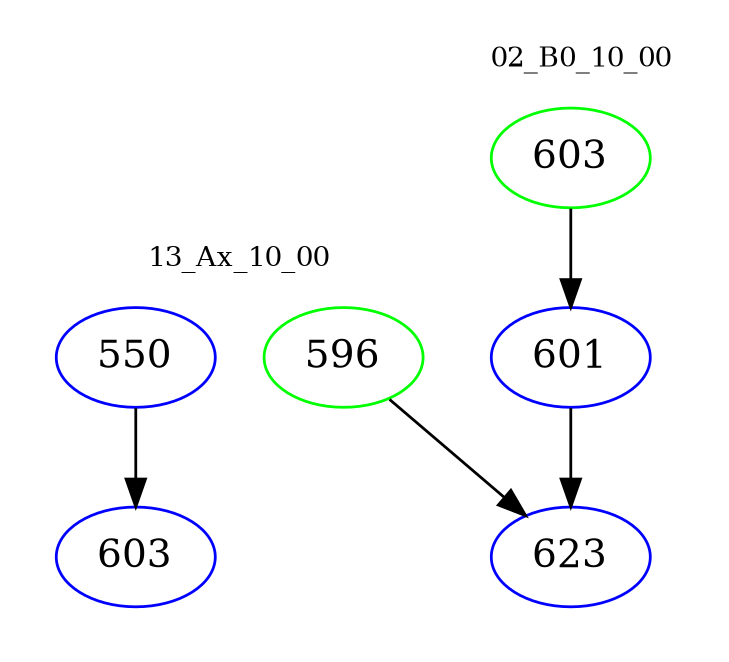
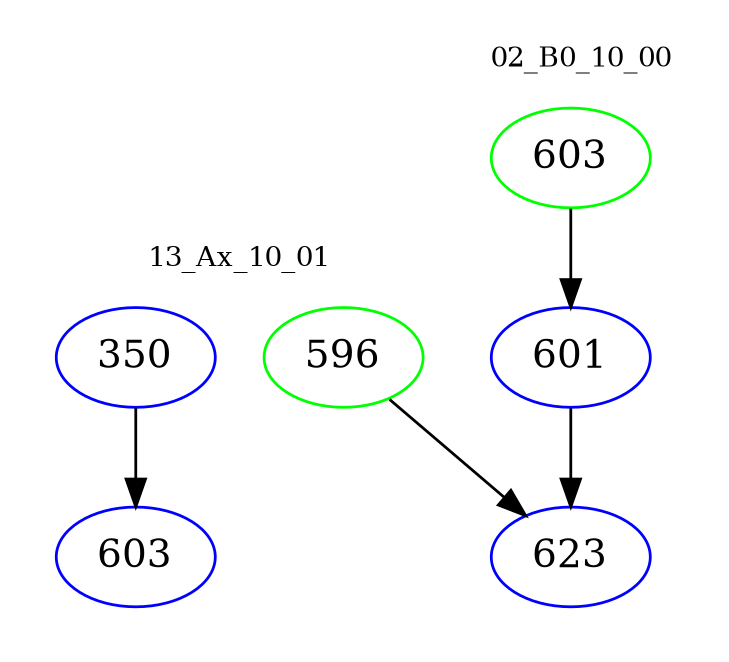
cluster "13_Ax_10_00": label "13_Ax_10_00" -> "13_Ax_10_01"
node "550": label "550" -> "350"
